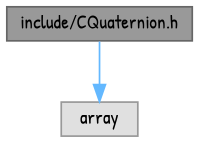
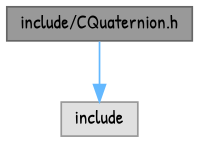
node "array": label "array" -> "include"
